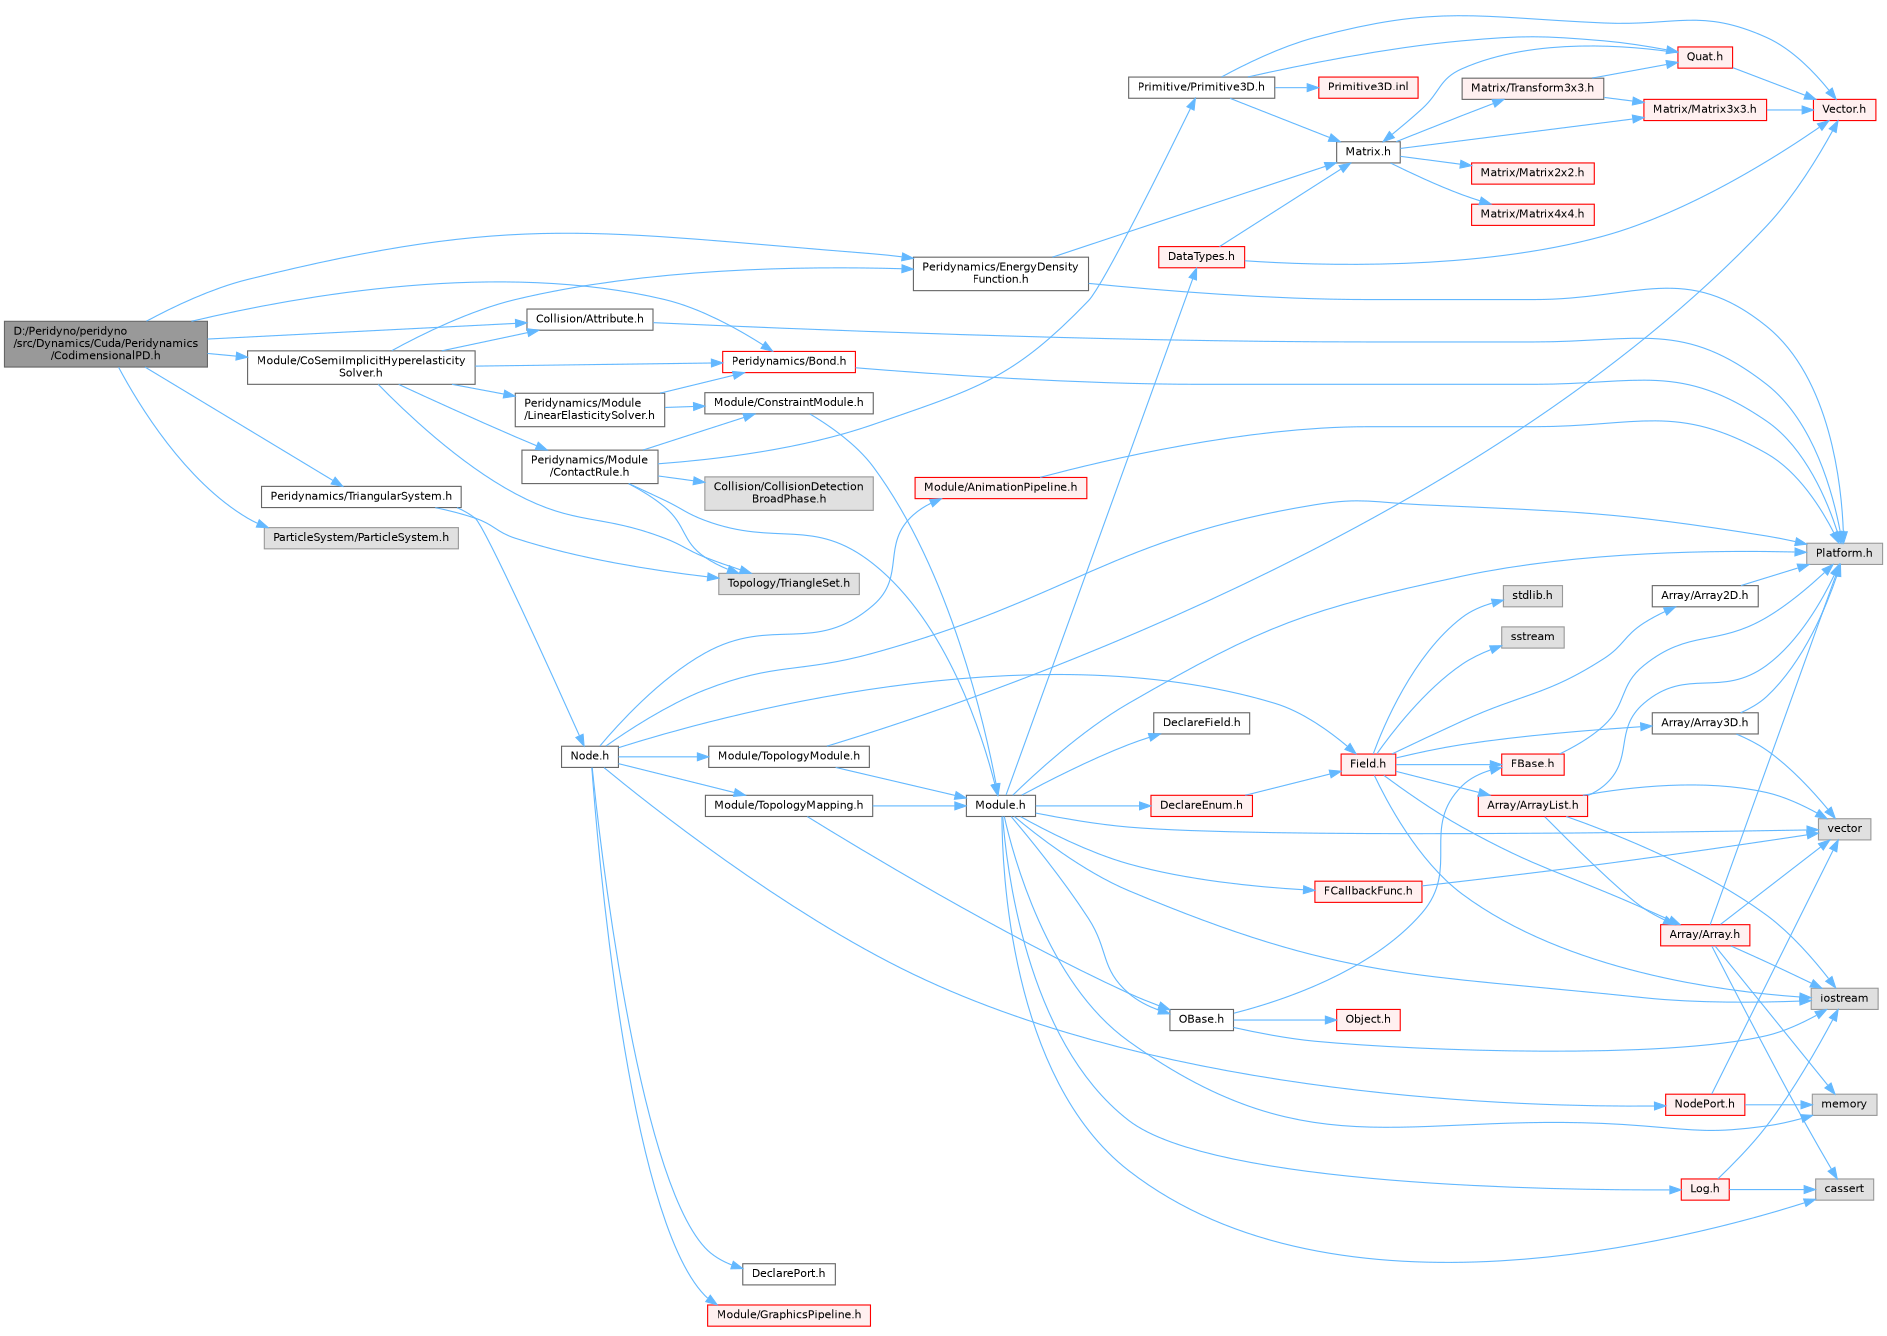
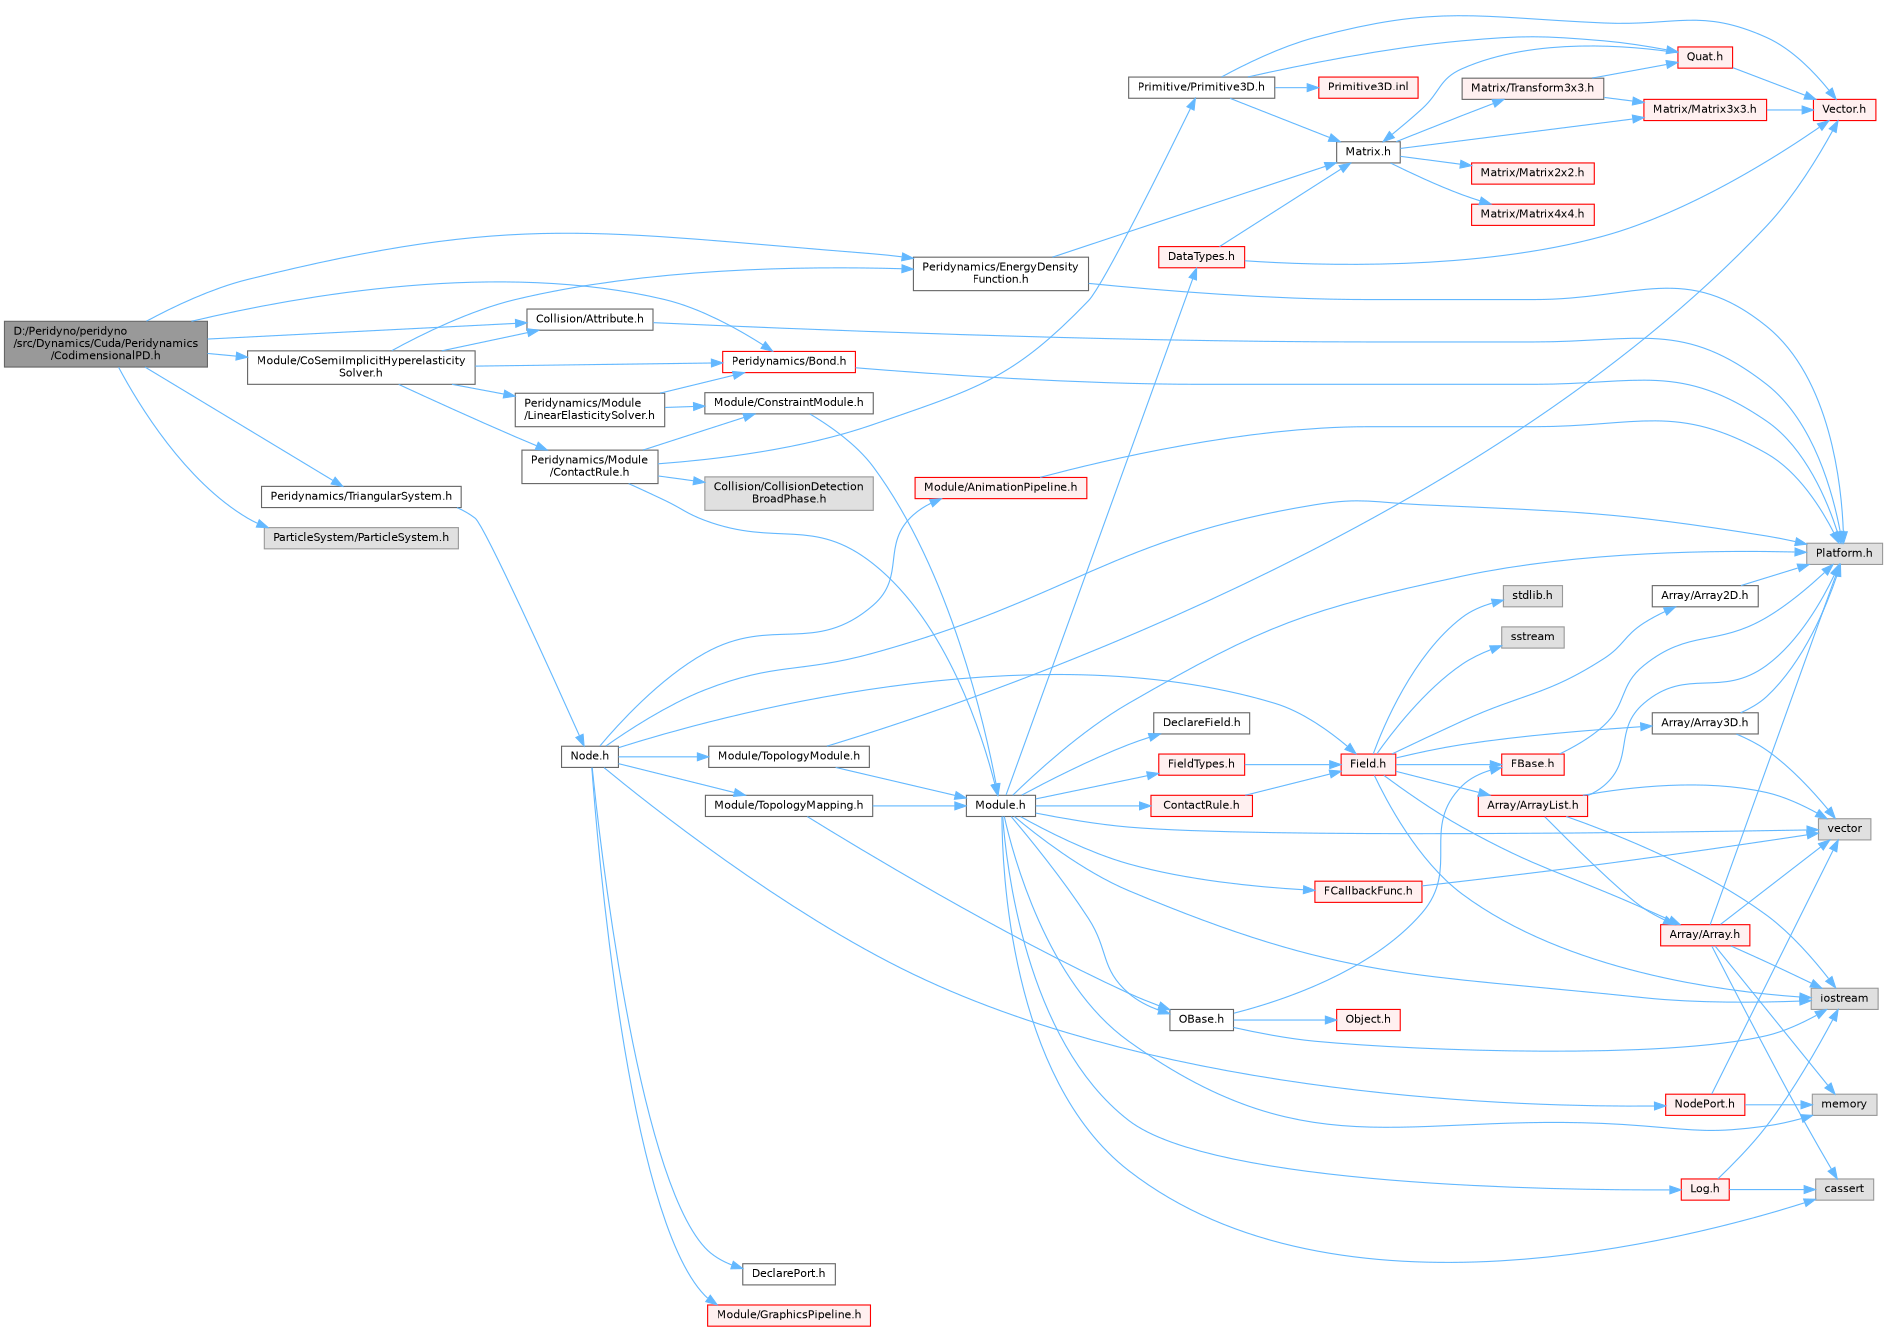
node "Topology/TriangleSet.h": removed
node "FieldTypes.h": added
node "DeclareEnum.h": label "DeclareEnum.h" -> "ContactRule.h"
